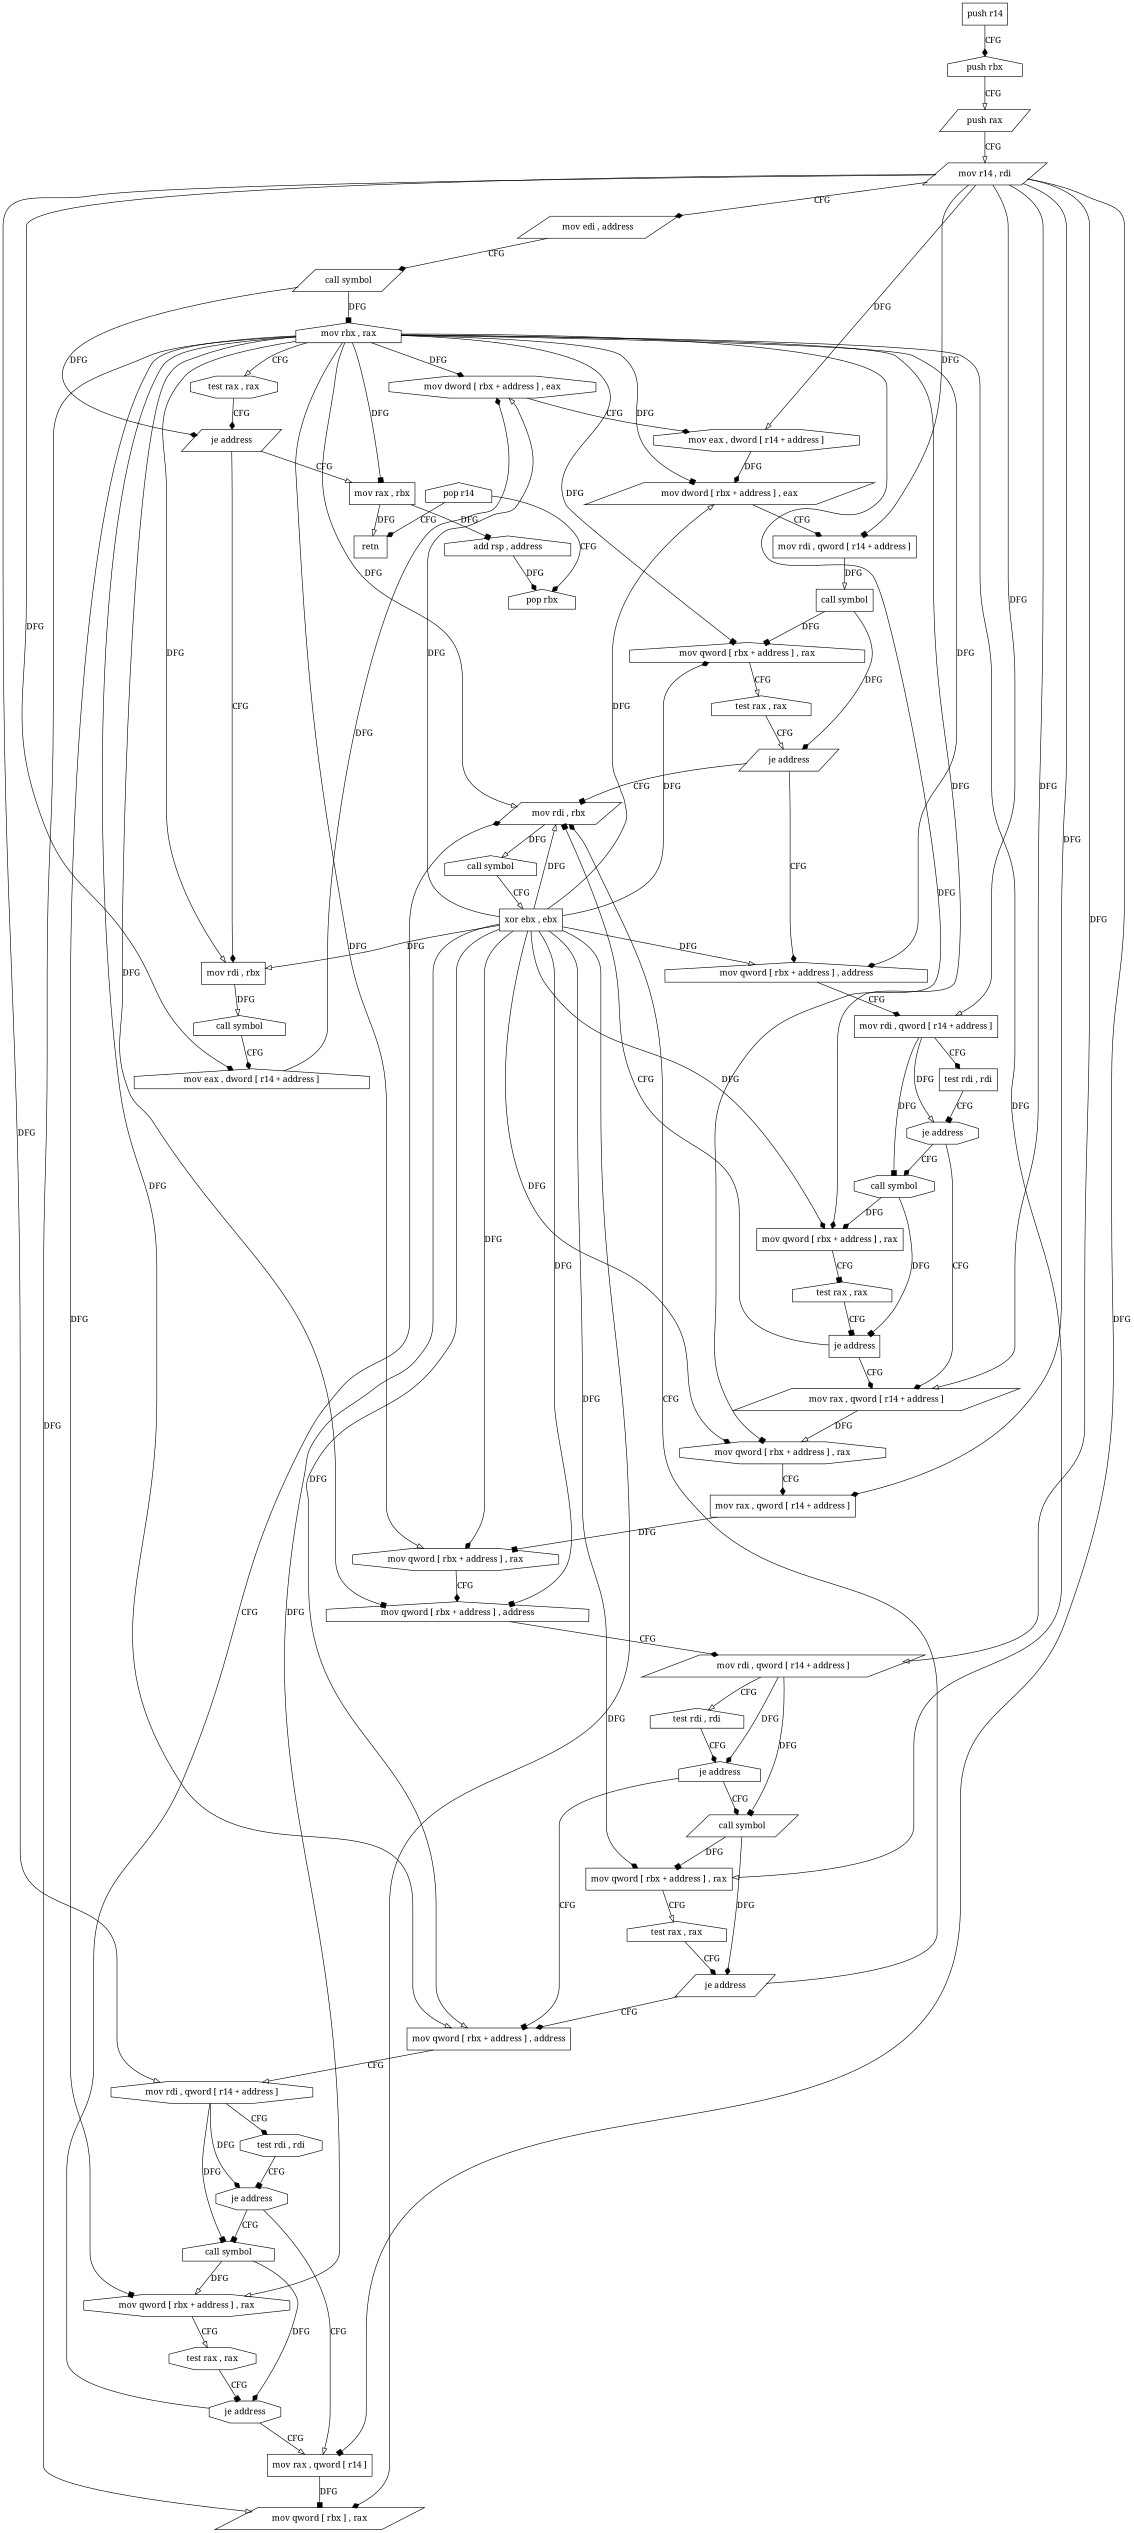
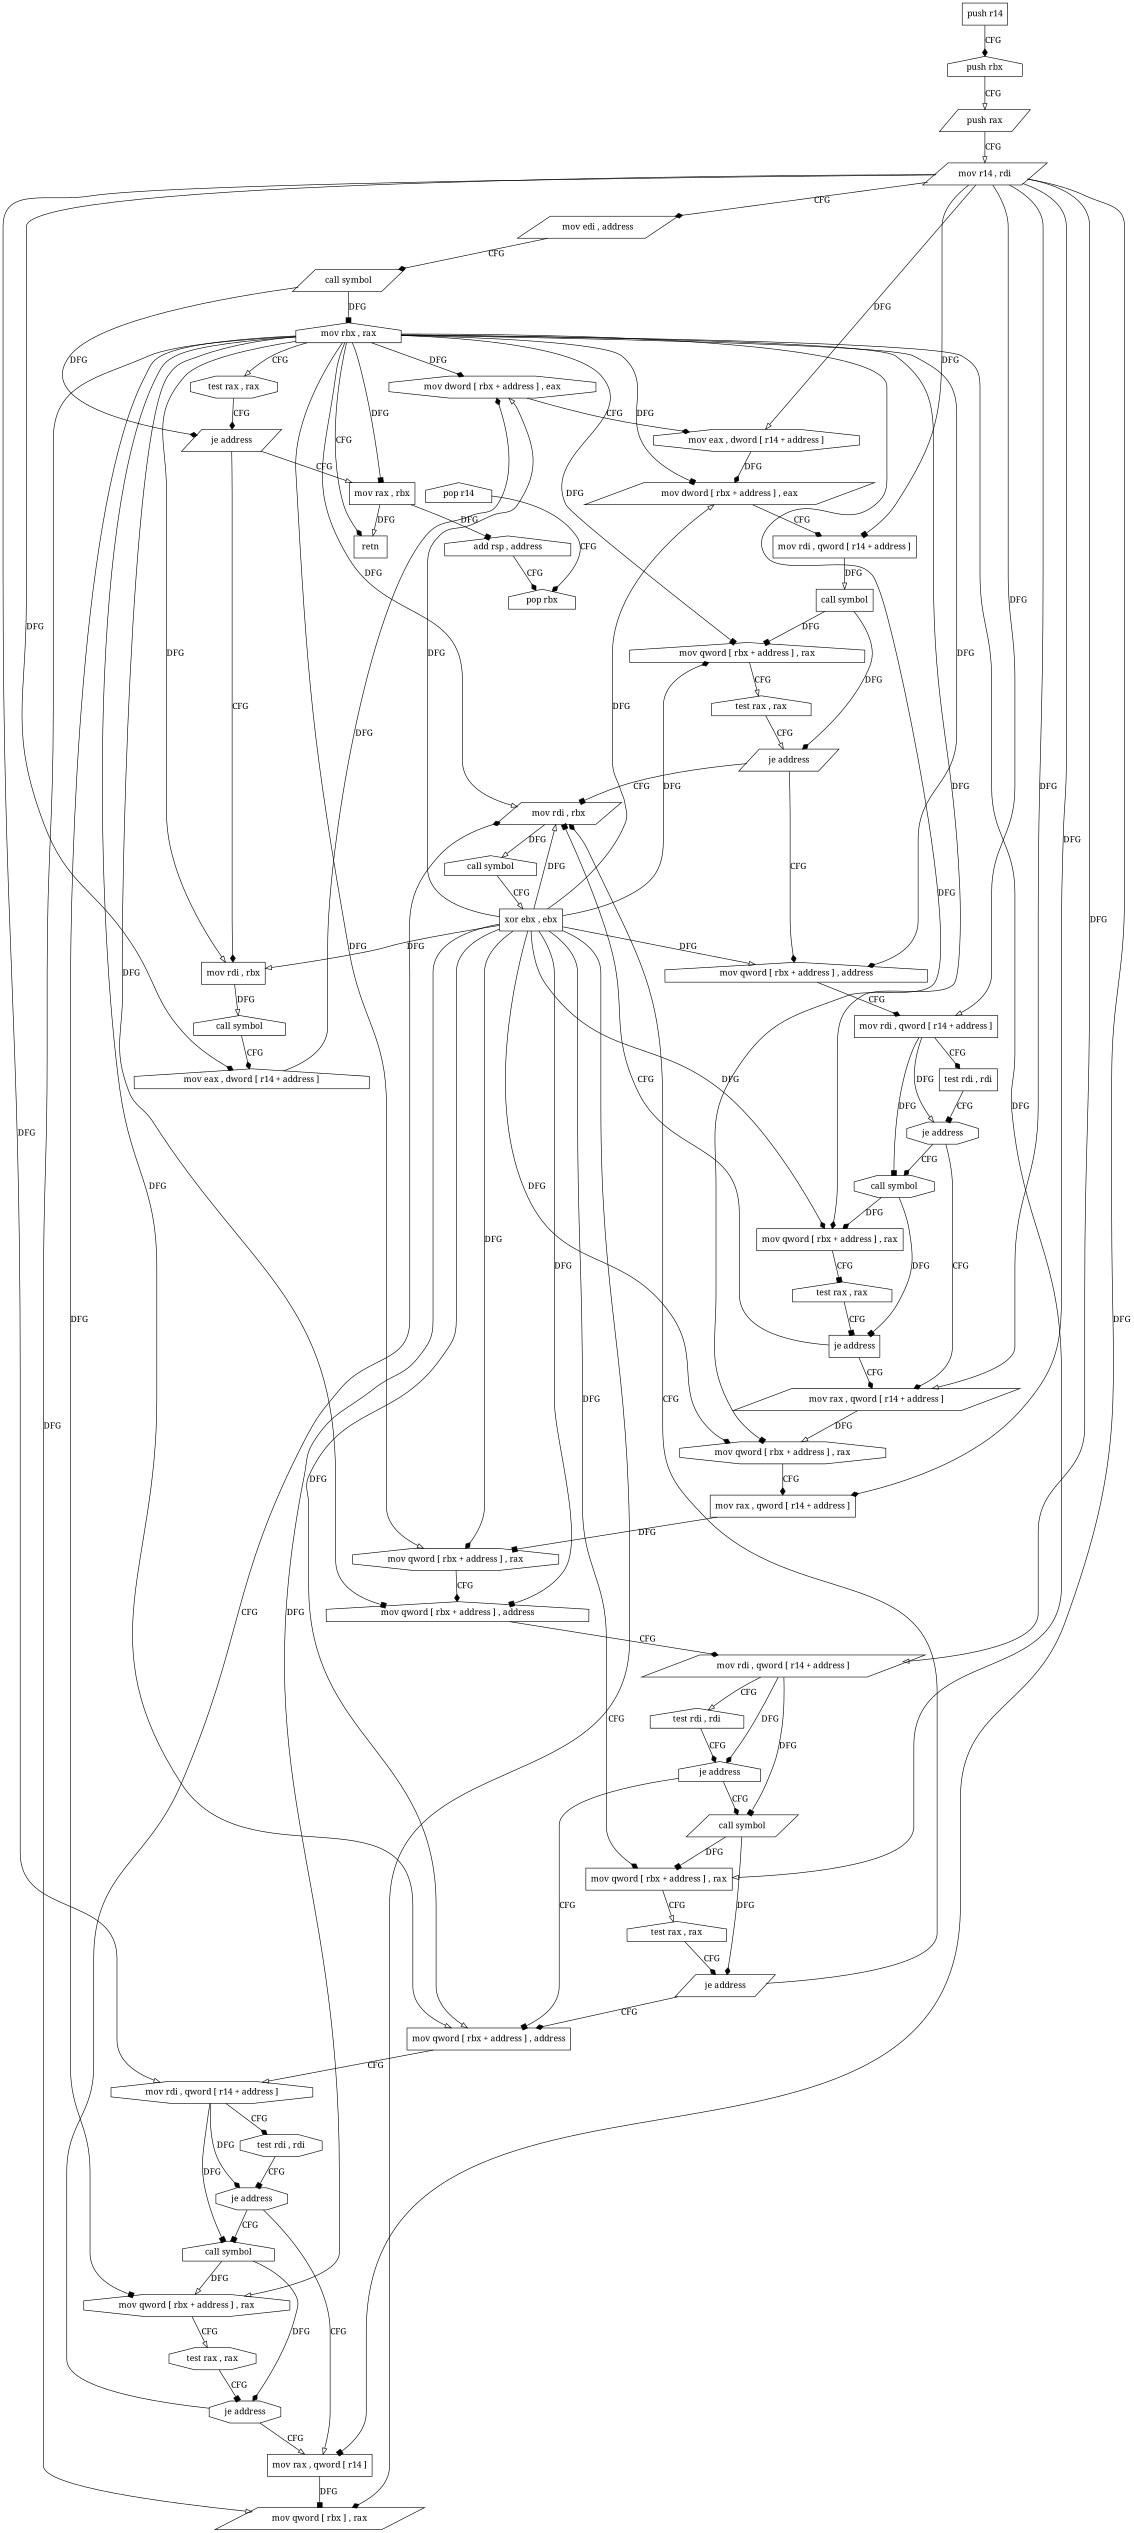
edge "pop r14" -> "retn": now "mov rbx , rax" -> "retn"
edge "add rsp , address" -> "pop rbx": label "DFG" -> "CFG"
edge "xor ebx , ebx" -> "mov qword [ rbx ] , rax": label "DFG" -> "CFG"
